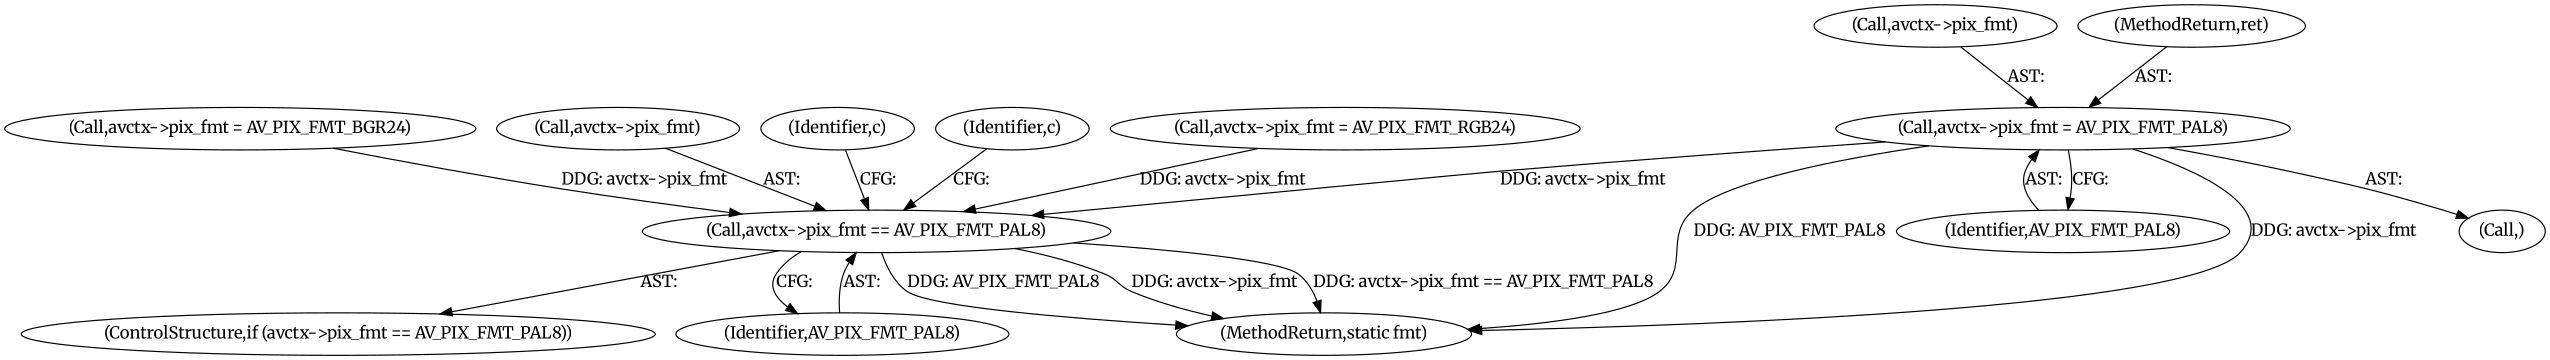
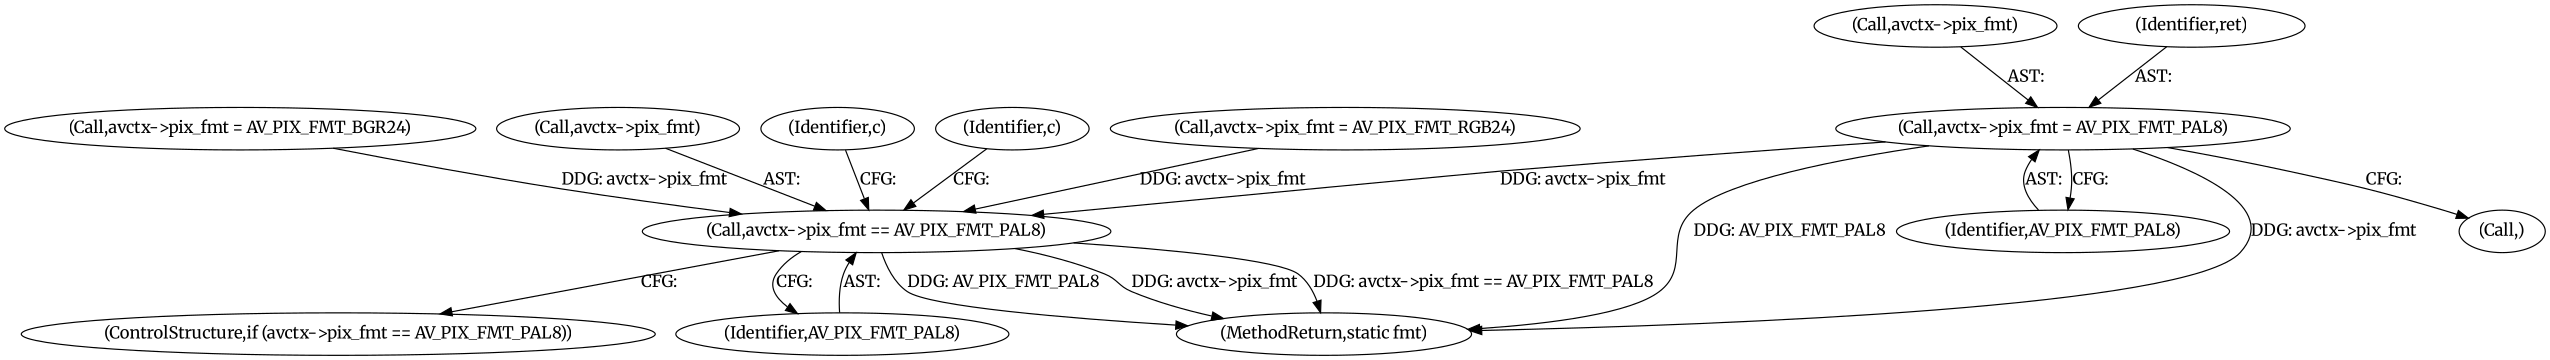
node "(MethodReturn,ret)": label "(MethodReturn,ret)" -> "(Identifier,ret)"
edge "(Call,avctx->pix_fmt = AV_PIX_FMT_PAL8)" -> "(Call,)": label "AST: " -> "CFG: "
edge "(Call,avctx->pix_fmt == AV_PIX_FMT_PAL8)" -> "(ControlStructure,if (avctx->pix_fmt == AV_PIX_FMT_PAL8))": label "AST: " -> "CFG: "
